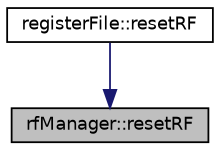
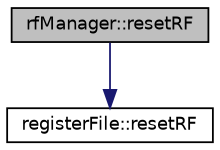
edge "registerFile::resetRF" -> "rfManager::resetRF": reversed
